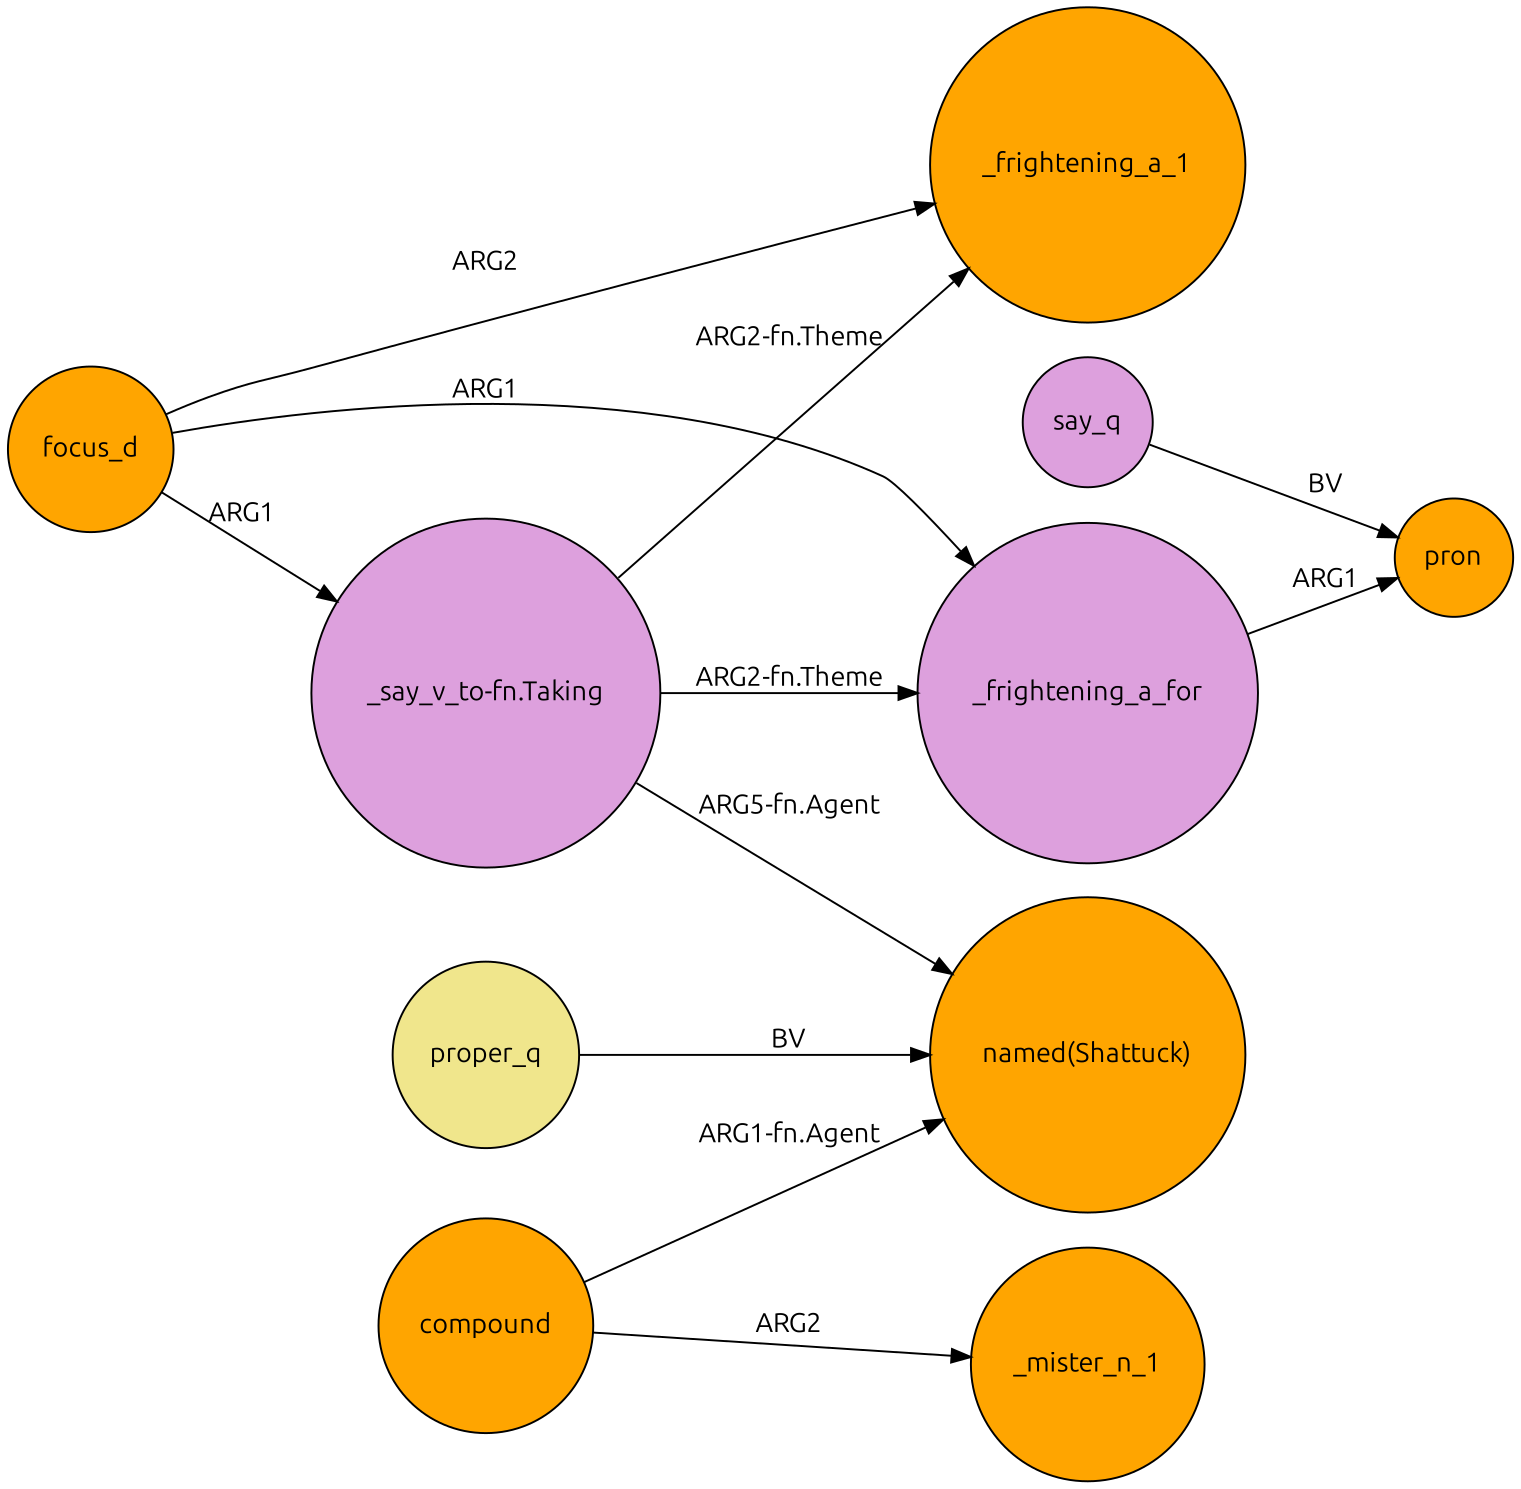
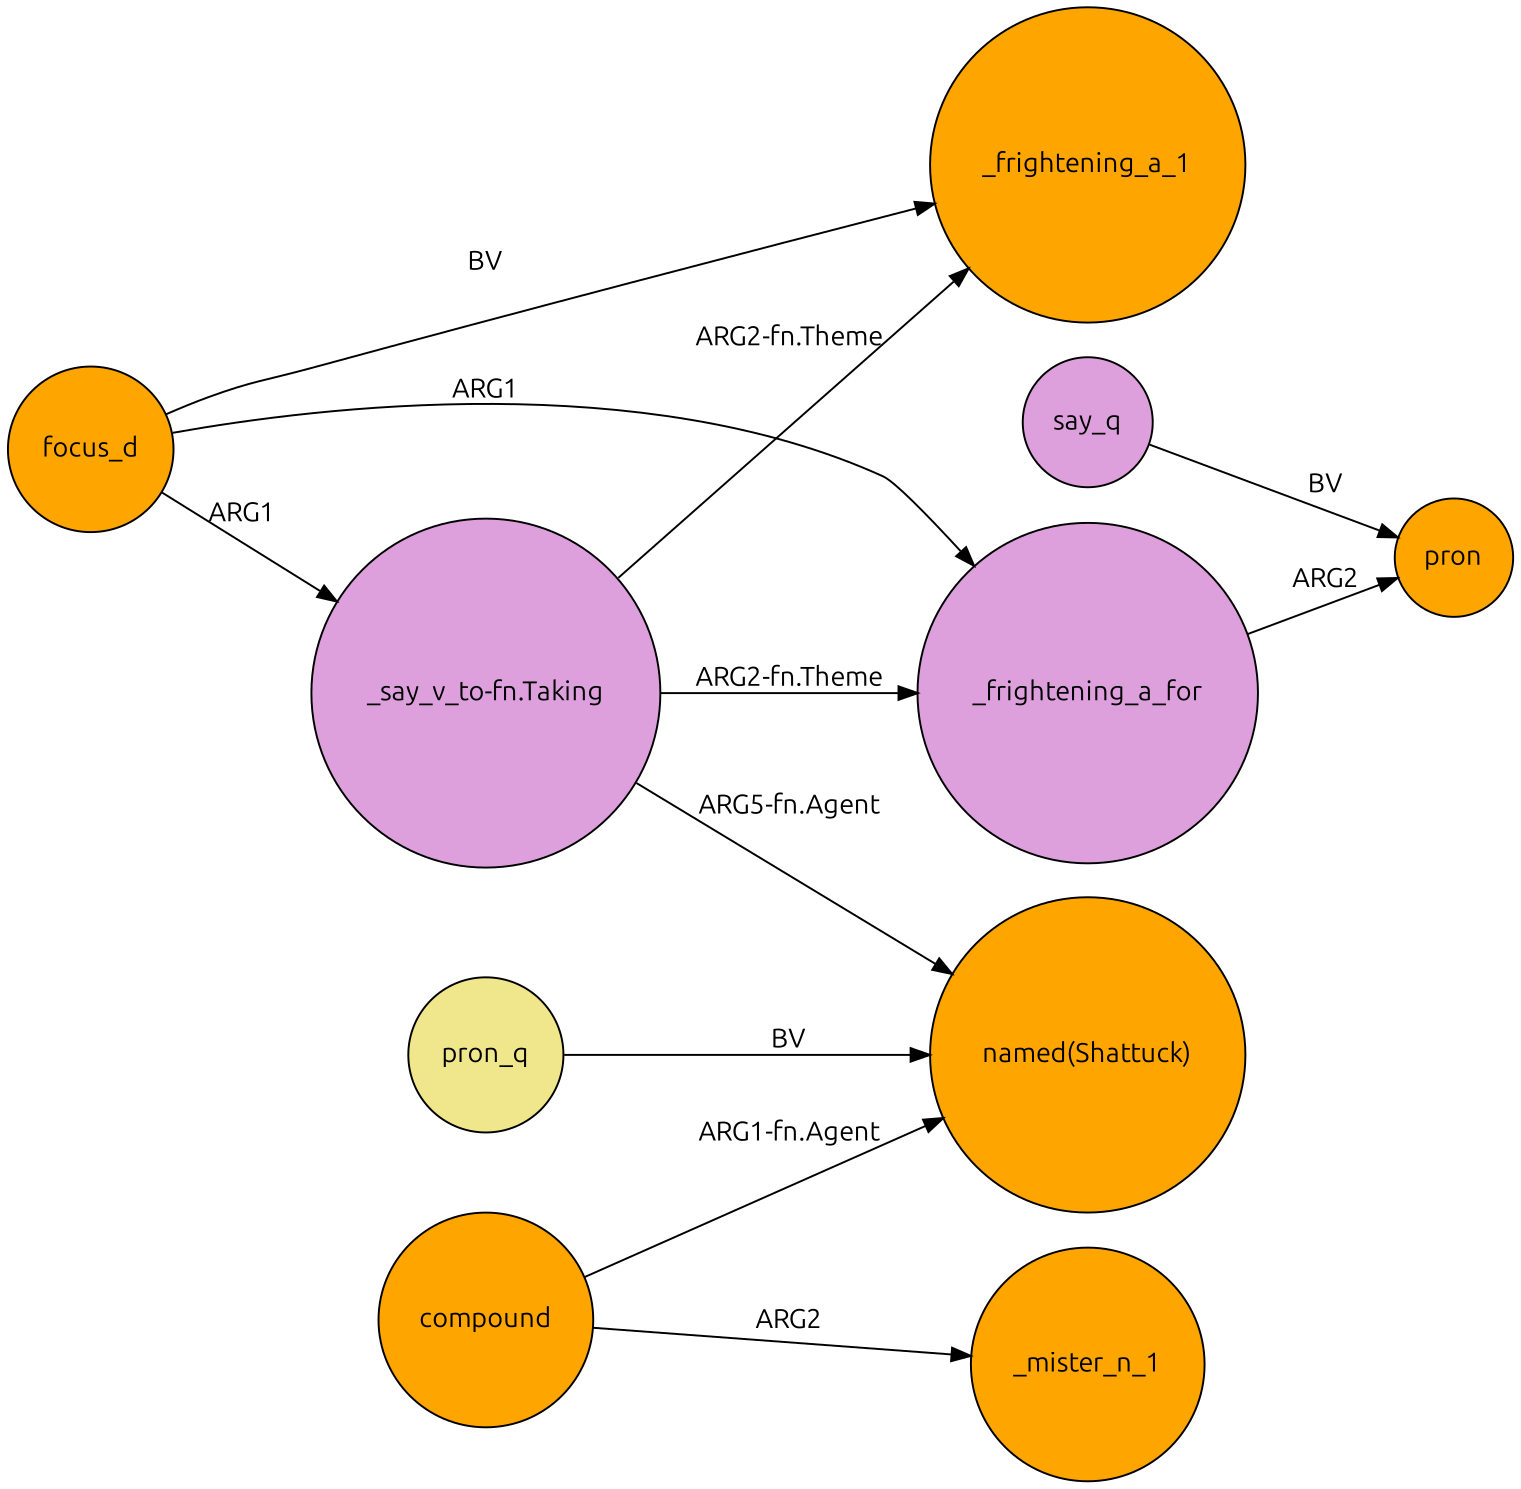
edge "focus_d" -> "_frightening_a_1": label "ARG2" -> "BV"
edge "_frightening_a_for" -> "pron": label "ARG1" -> "ARG2"
node "proper_q": label "proper_q" -> "pron_q"
